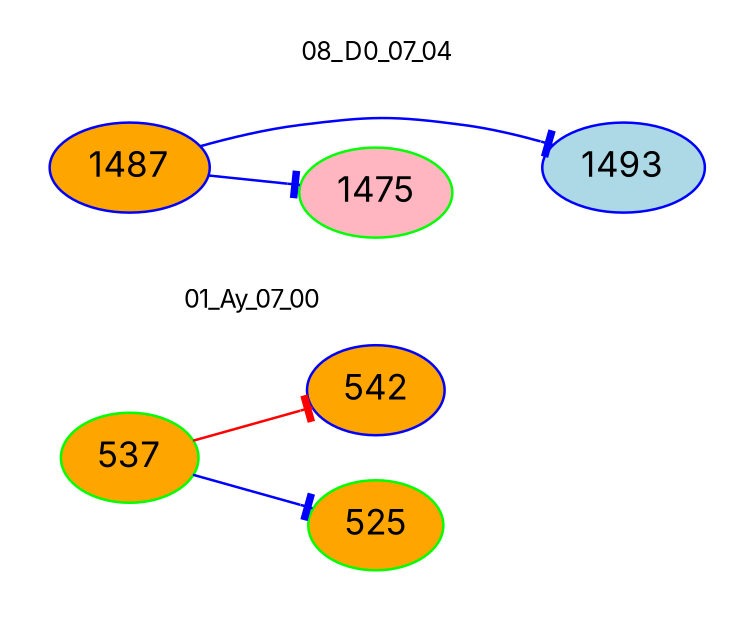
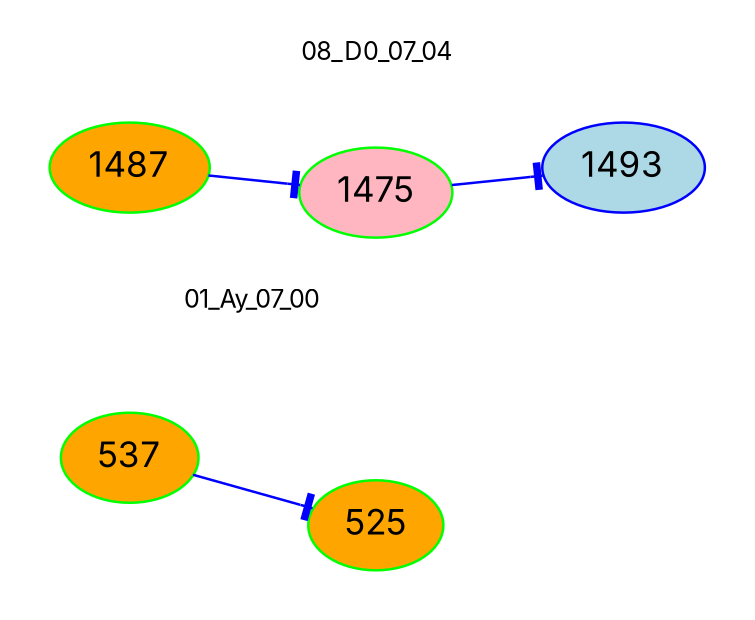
edge "1487" -> "1493": now "1475" -> "1493"
node "1487": color blue -> green
node "542": removed
